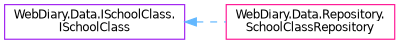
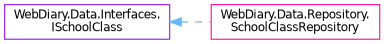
node "WebDiary.Data.ISchoolClass. ISchoolClass": label "WebDiary.Data.ISchoolClass. ISchoolClass" -> "WebDiary.Data.Interfaces. ISchoolClass"
